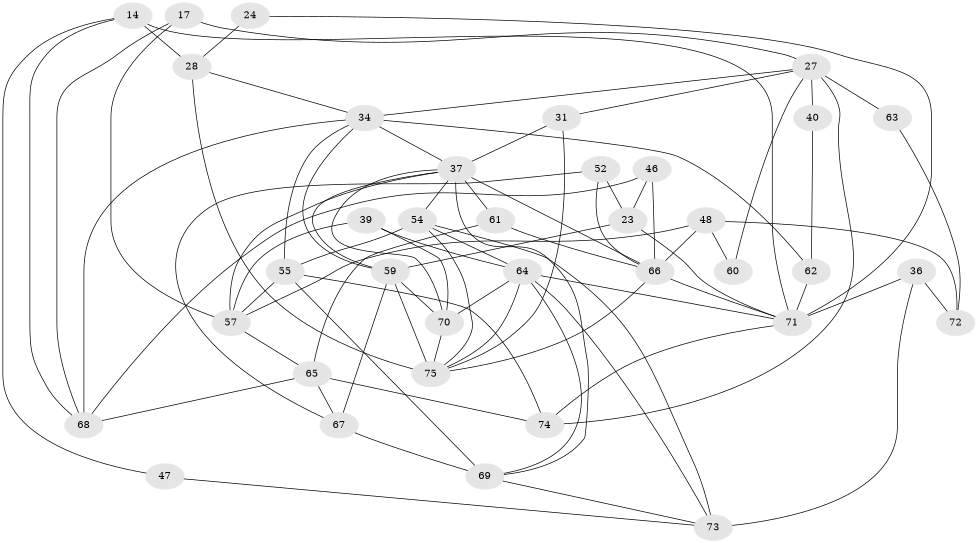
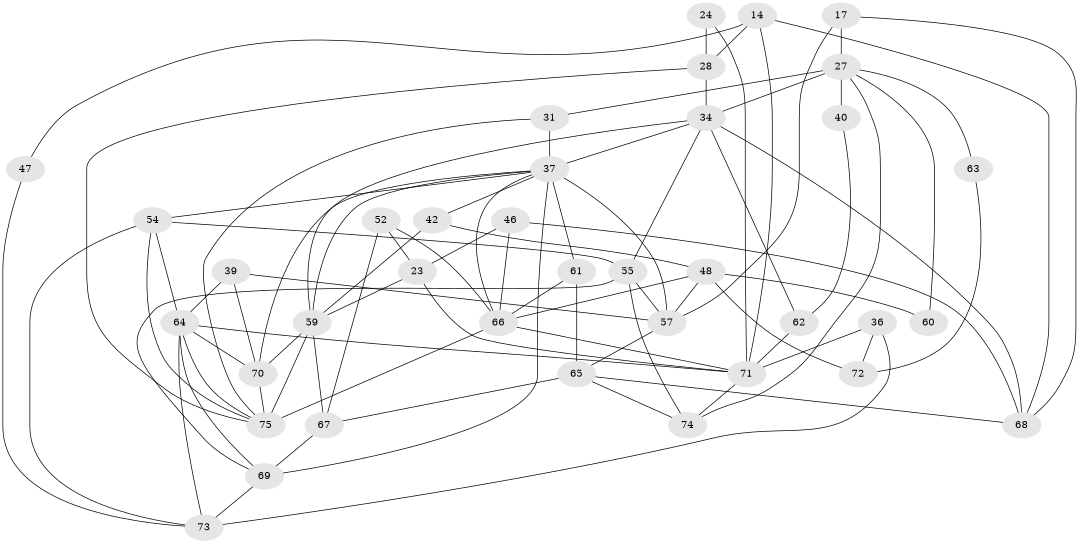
node "42": added
